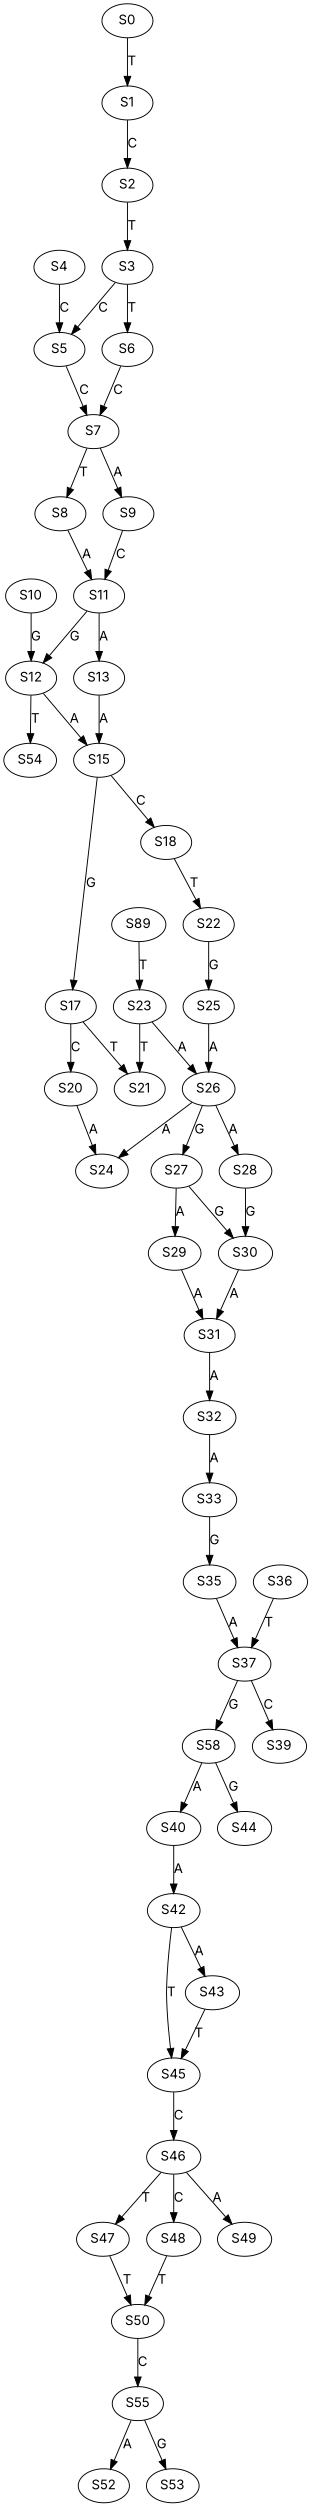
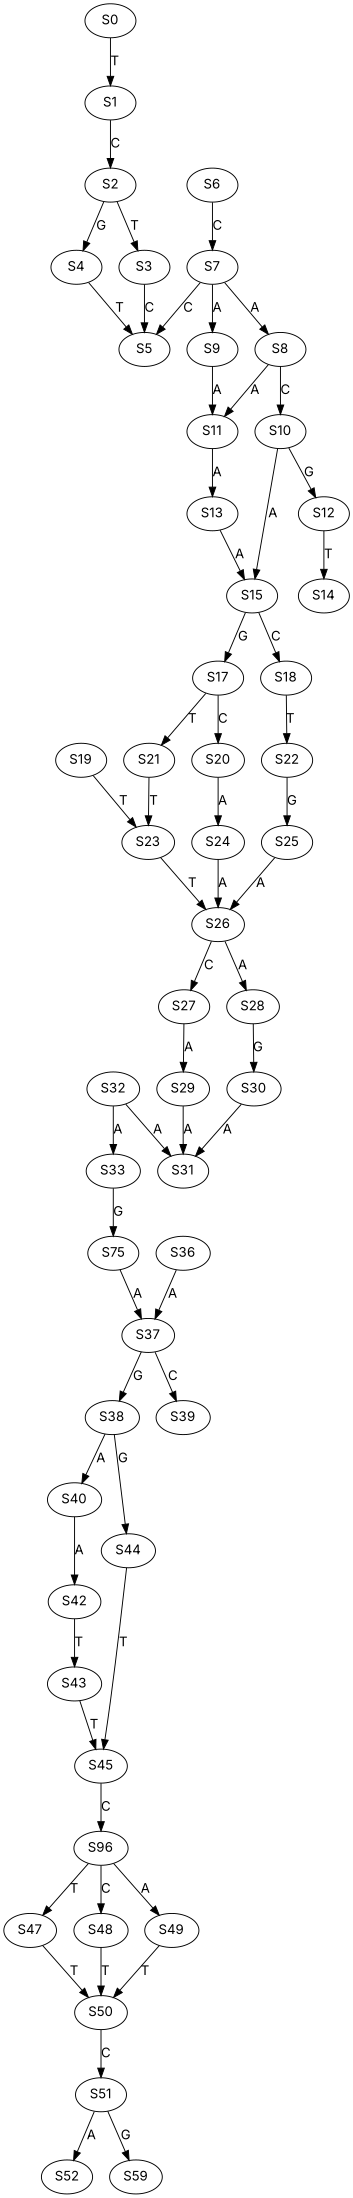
edge "S2" -> "S4": added, label "G"
edge "S3" -> "S6": removed, label "T"
edge "S4" -> "S5": label "C" -> "T"
edge "S5" -> "S7": reversed
edge "S8" -> "S10": added, label "C"
edge "S7" -> "S8": label "T" -> "A"
edge "S9" -> "S11": label "C" -> "A"
edge "S11" -> "S12": removed, label "G"
edge "S12" -> "S15": now "S10" -> "S15"
node "S54": label "S54" -> "S14"
node "S89": label "S89" -> "S19"
edge "S23" -> "S21": reversed
edge "S23" -> "S26": label "A" -> "T"
edge "S26" -> "S24": reversed
edge "S26" -> "S27": label "G" -> "C"
edge "S27" -> "S30": removed, label "G"
edge "S31" -> "S32": reversed
node "S35": label "S35" -> "S75"
edge "S36" -> "S37": label "T" -> "A"
node "S58": label "S58" -> "S38"
edge "S42" -> "S43": label "A" -> "T"
edge "S49" -> "S50": added, label "T"
edge "S42" -> "S45": now "S44" -> "S45"
node "S46": label "S46" -> "S96"
node "S55": label "S55" -> "S51"
node "S53": label "S53" -> "S59"
